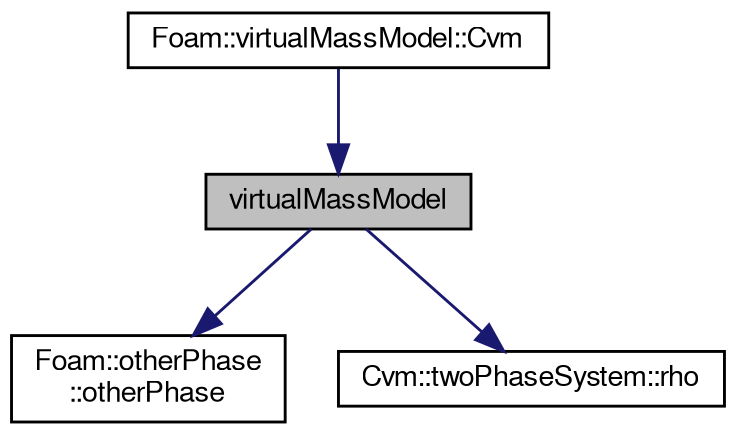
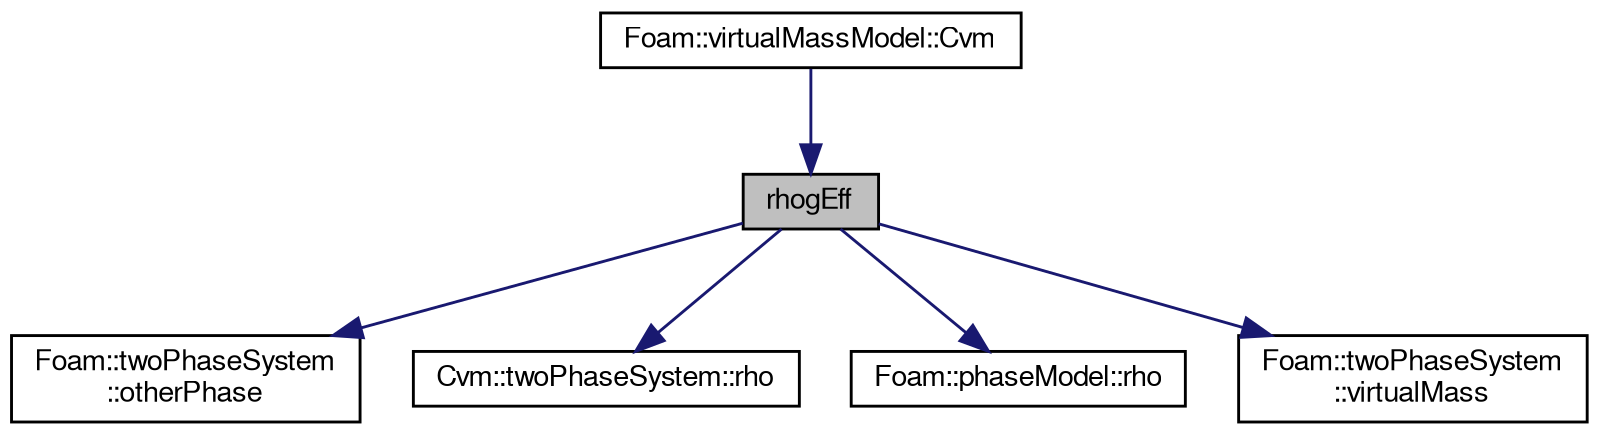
node "virtualMassModel": label "virtualMassModel" -> "rhogEff"
node "Foam::otherPhase ::otherPhase": label "Foam::otherPhase ::otherPhase" -> "Foam::twoPhaseSystem ::otherPhase"
node "Foam::phaseModel::rho": added
node "Foam::twoPhaseSystem ::virtualMass": added
